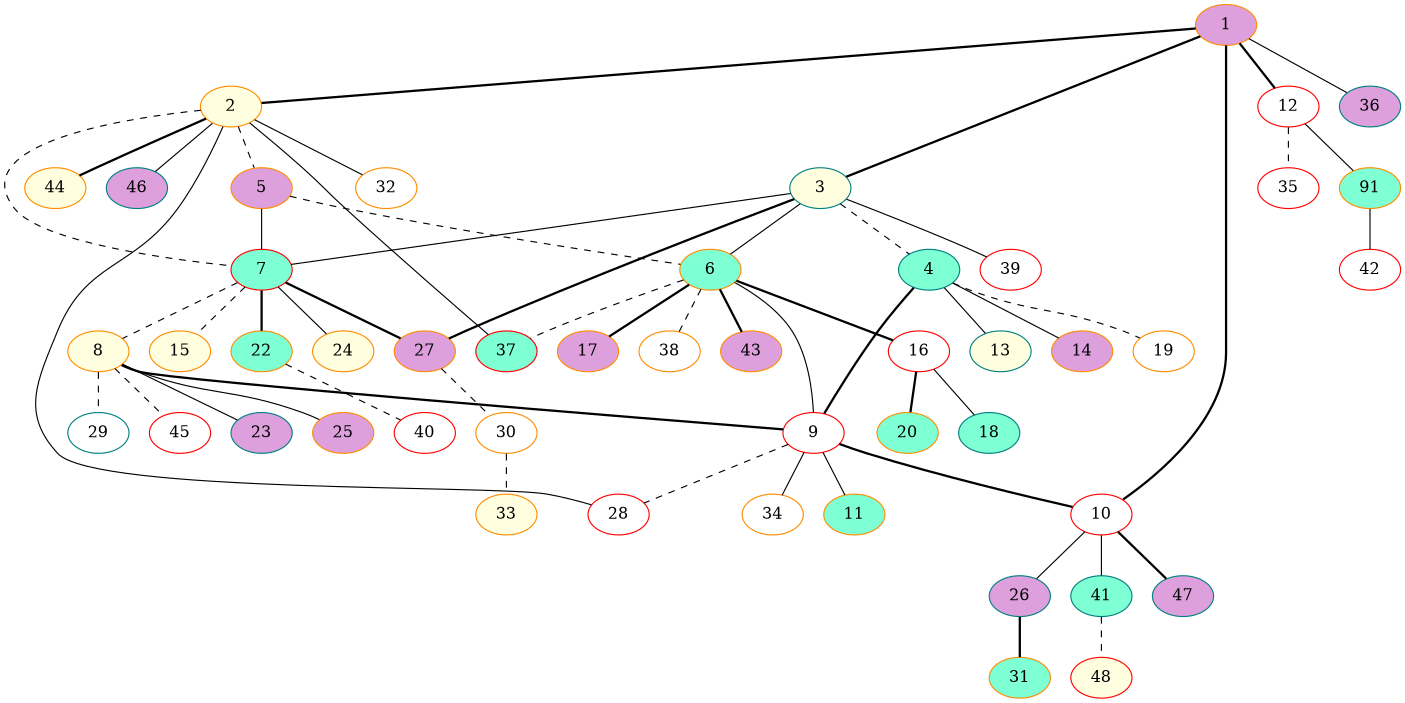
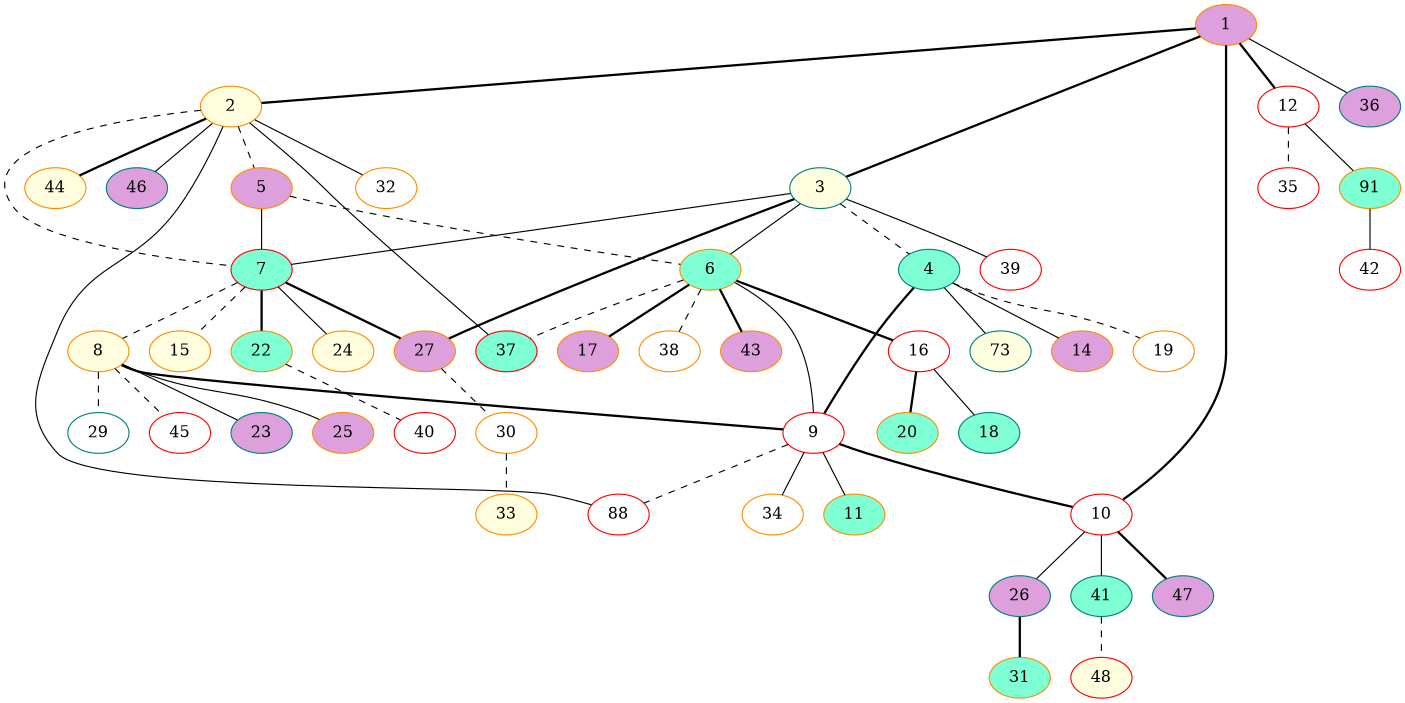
node "13": label "13" -> "73"
node "28": label "28" -> "88"
